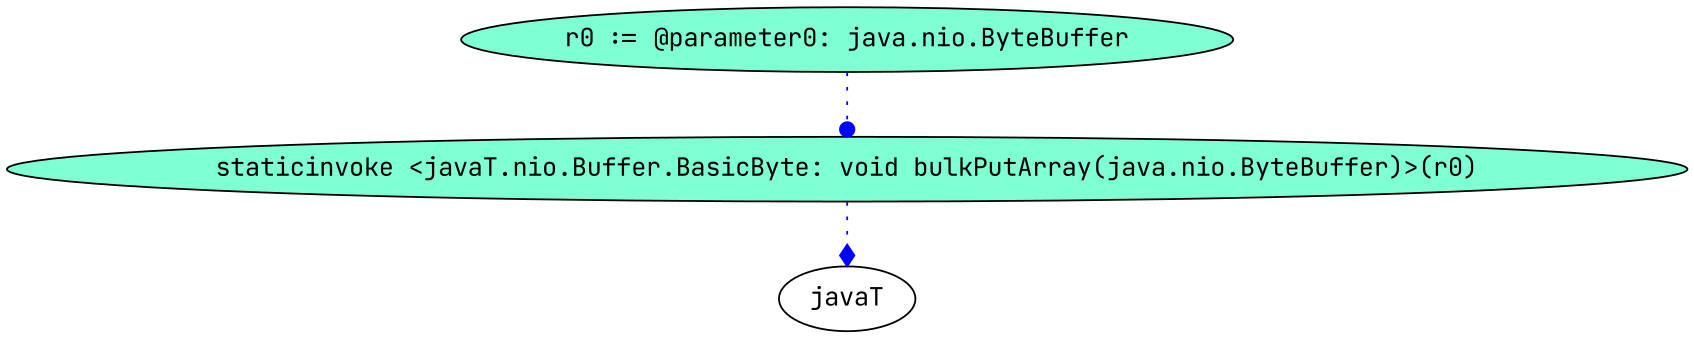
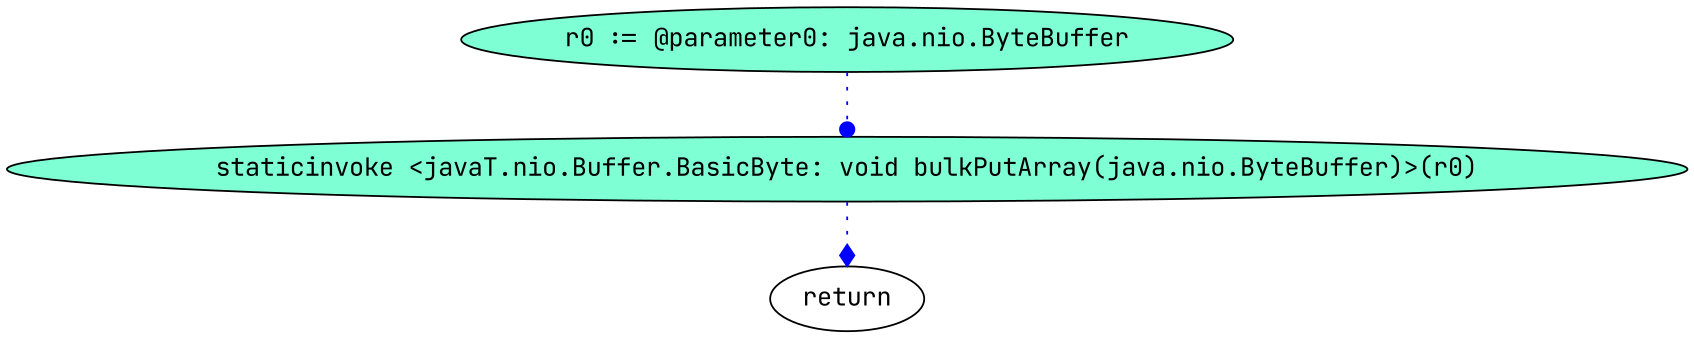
node "javaT": label "javaT" -> "return"
